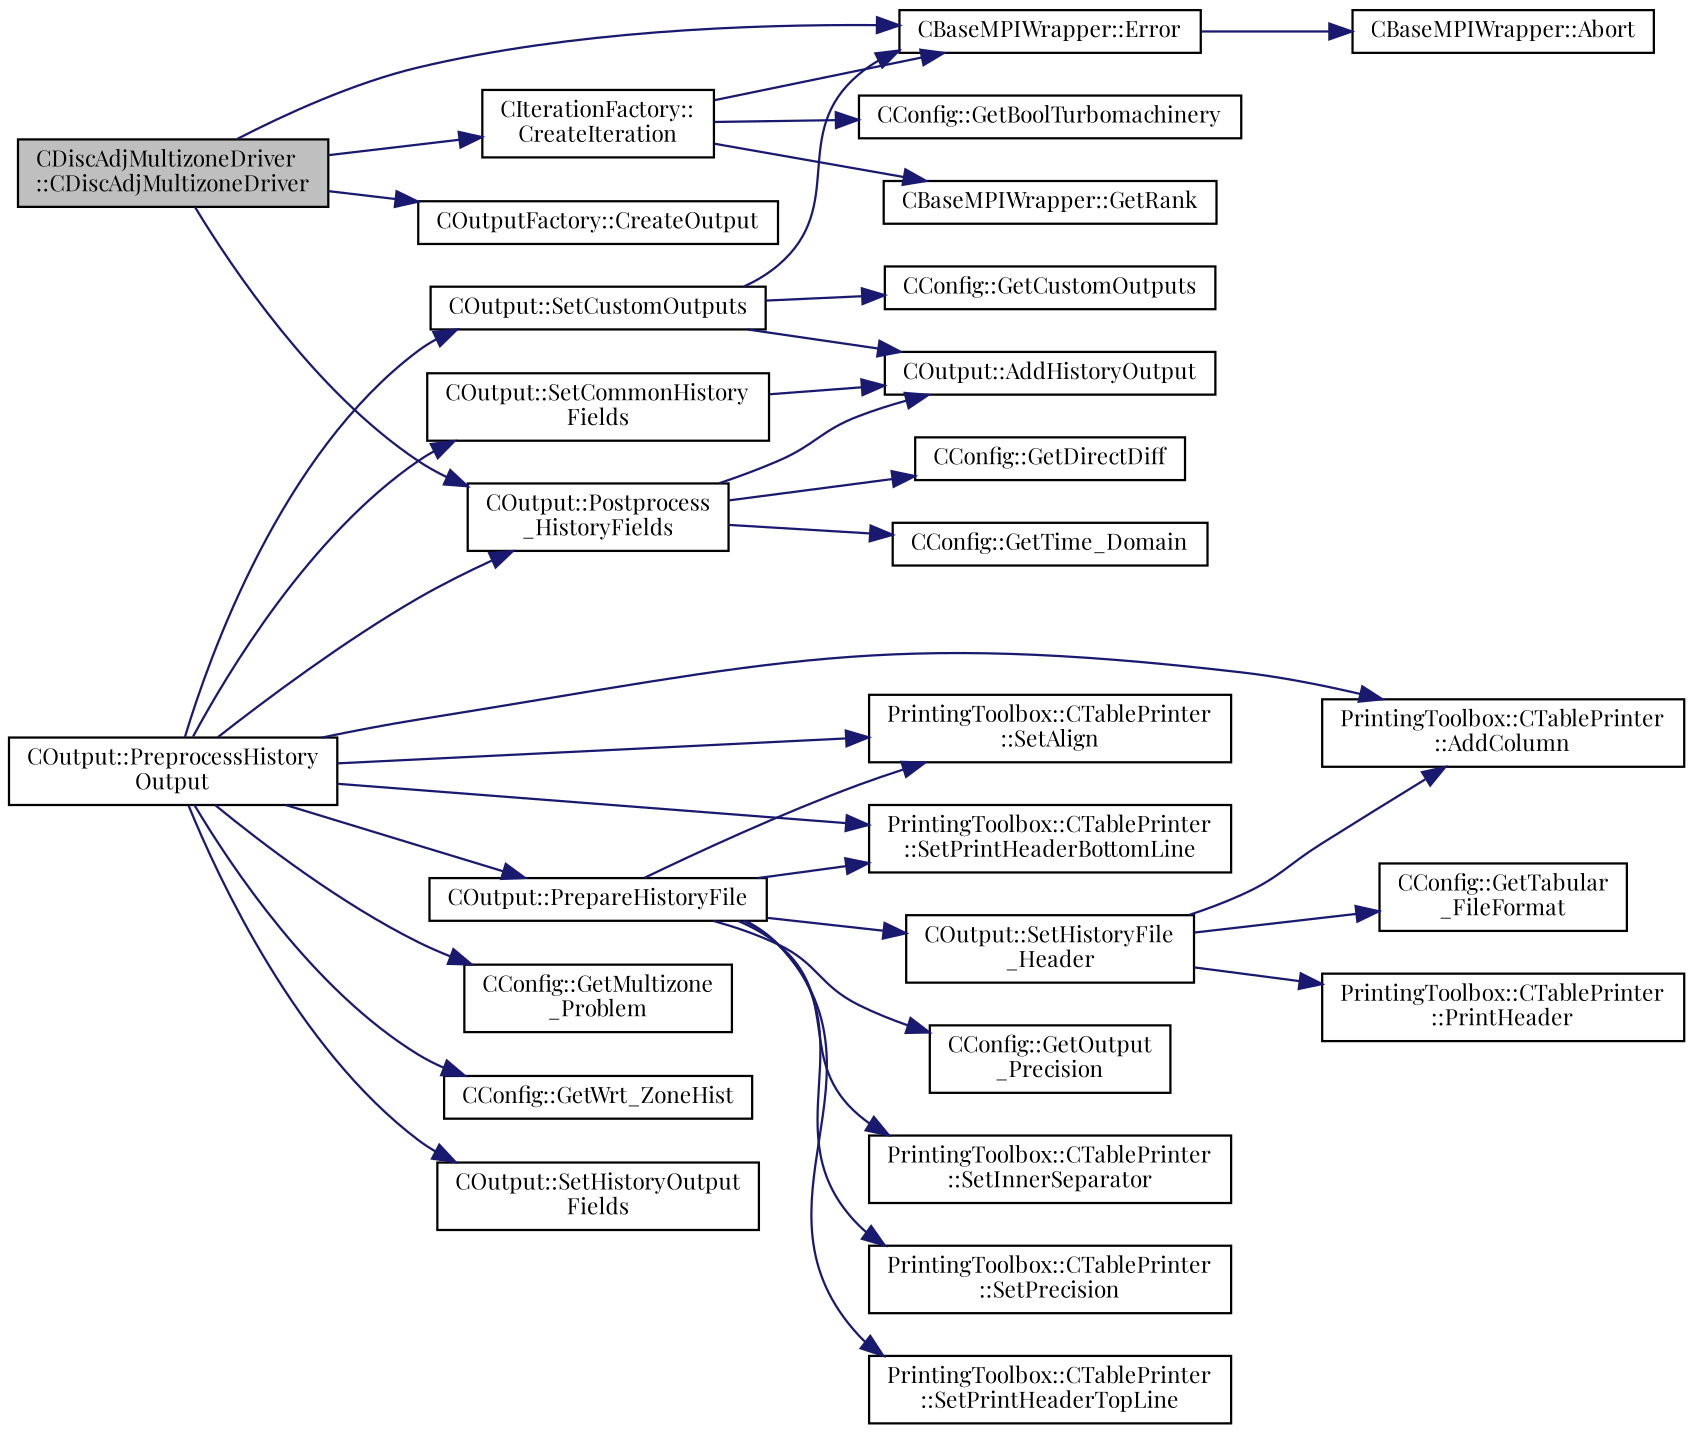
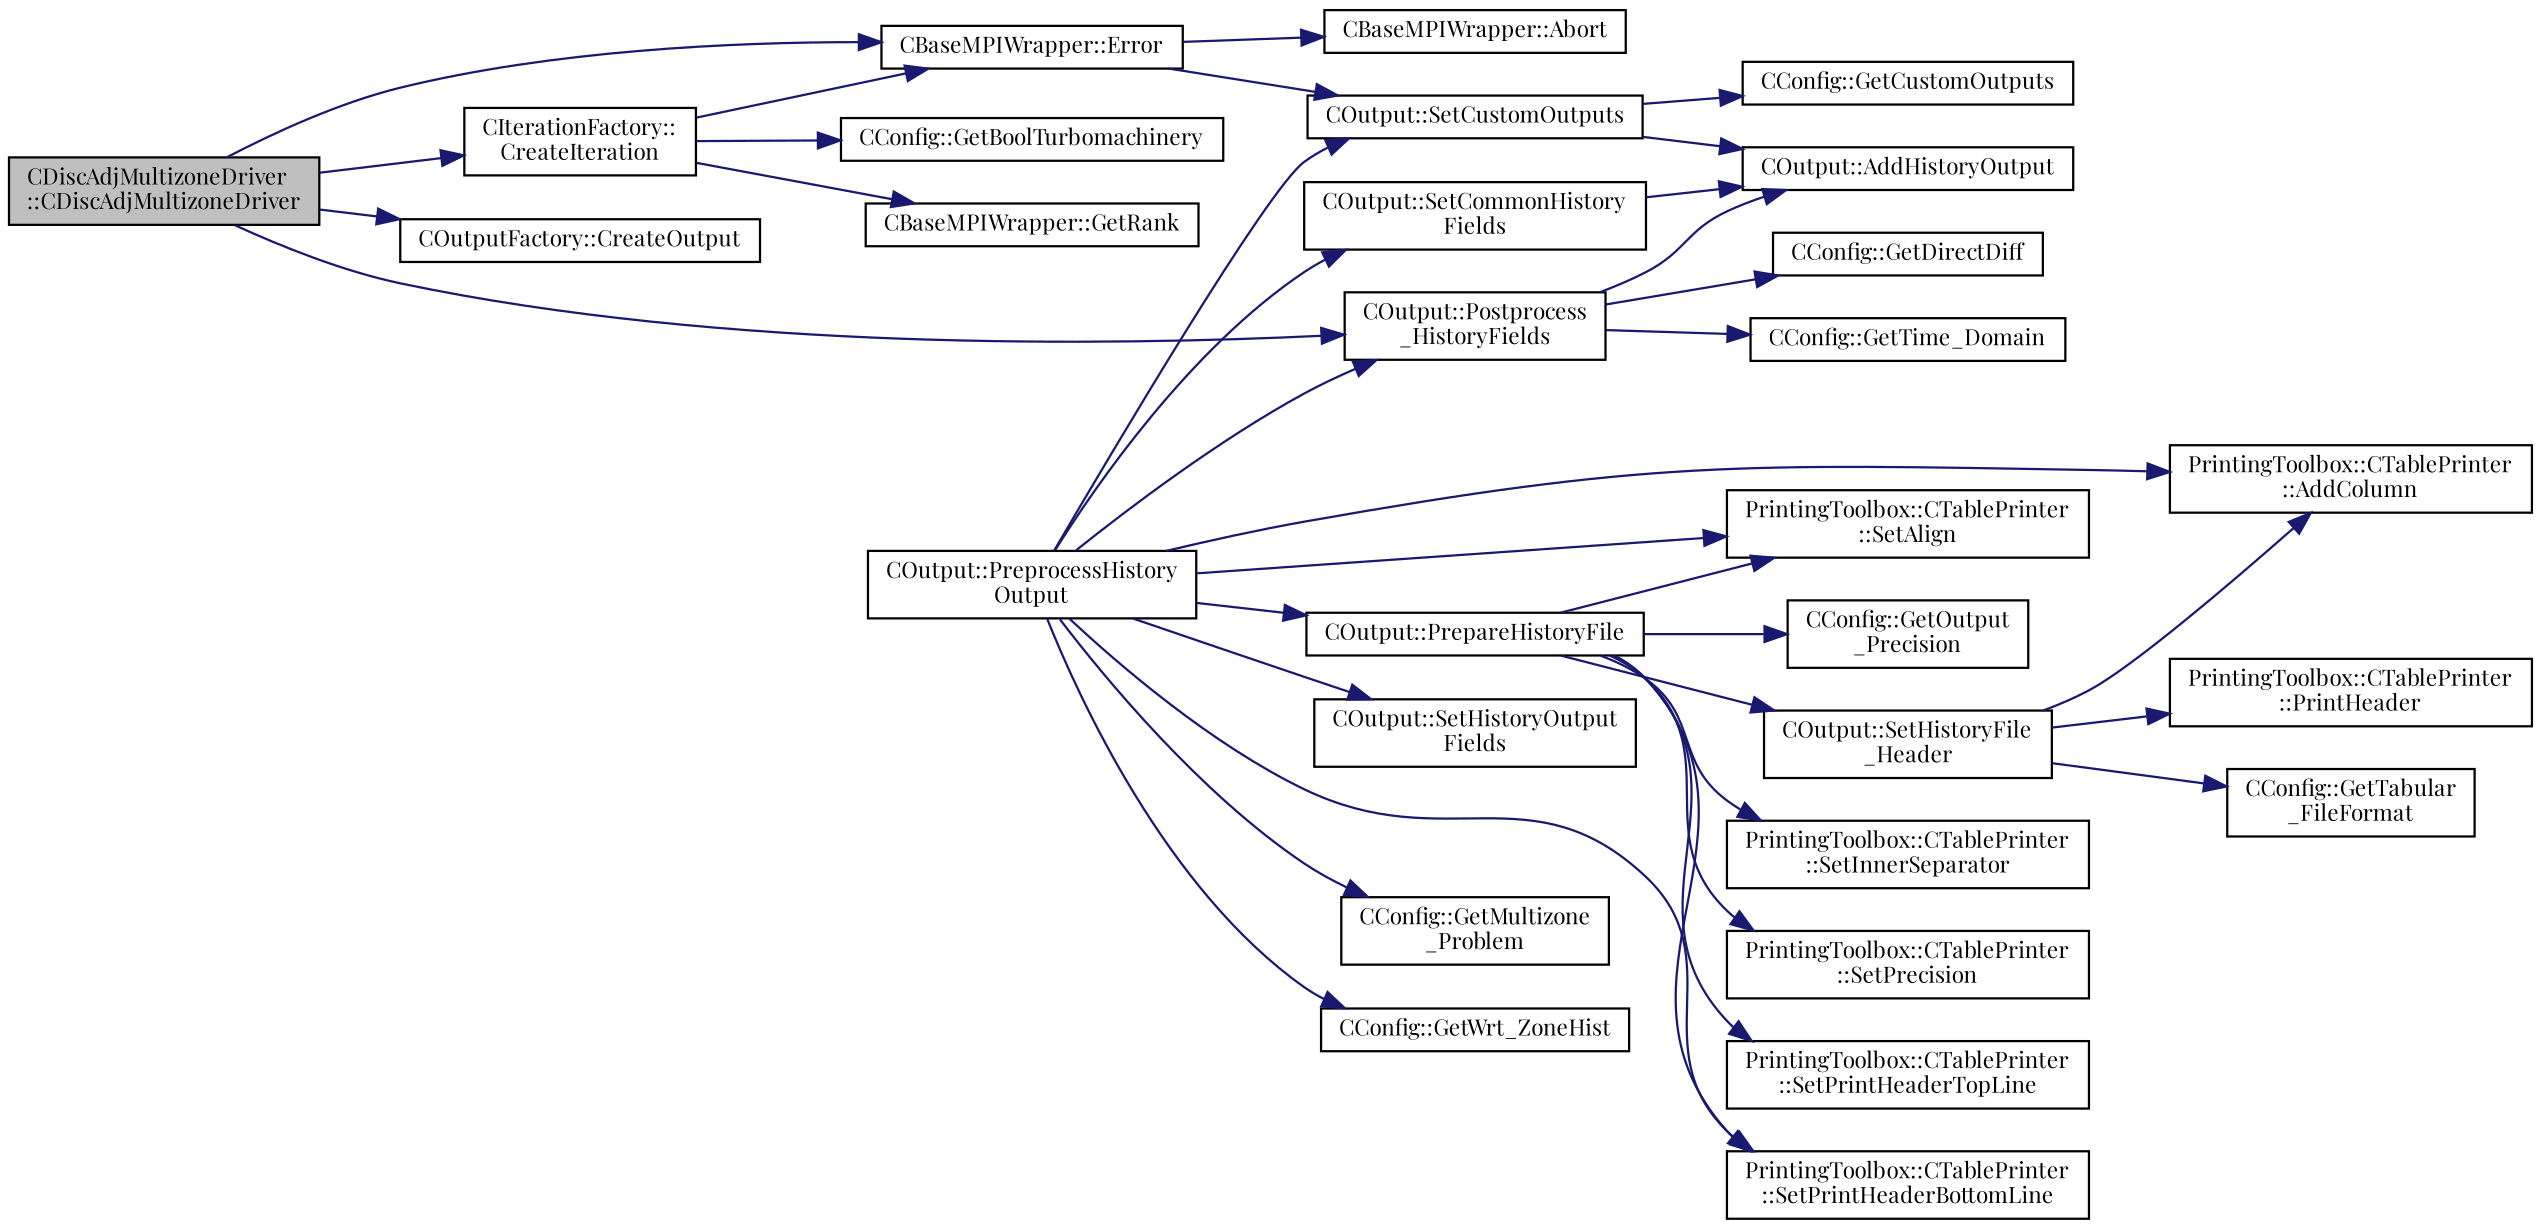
edge "COutput::SetCustomOutputs" -> "CBaseMPIWrapper::Error": reversed
